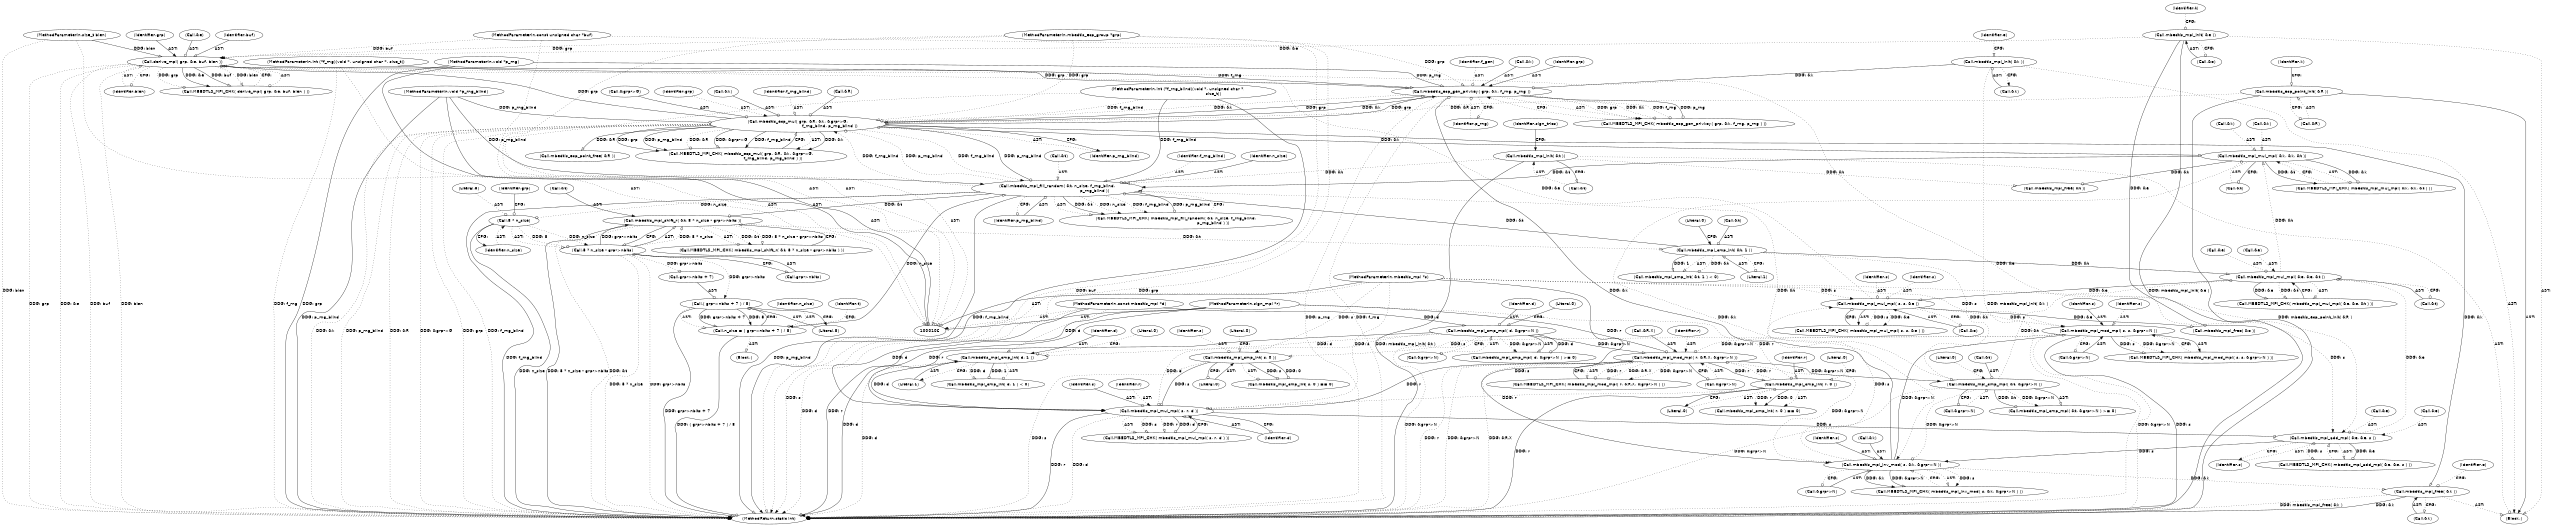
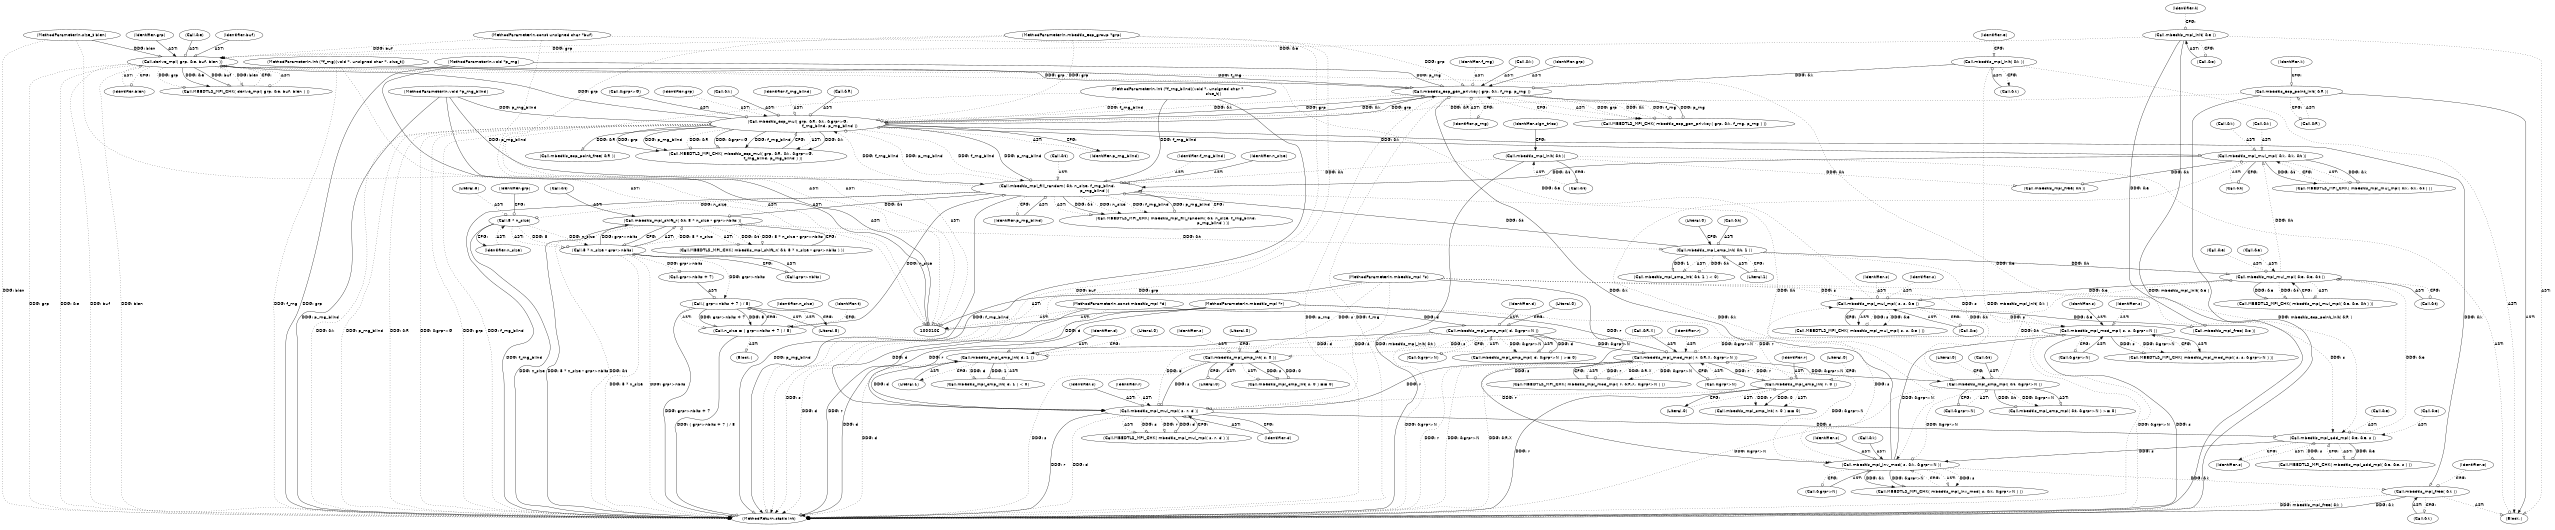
node "(Identifier,f_gen)": label "(Identifier,f_gen)" -> "(Identifier,f_rng)"
node "(MethodParameterIn,sign_mpi *r)": label "(MethodParameterIn,sign_mpi *r)" -> "(MethodParameterIn,mbedtls_mpi *r)"
